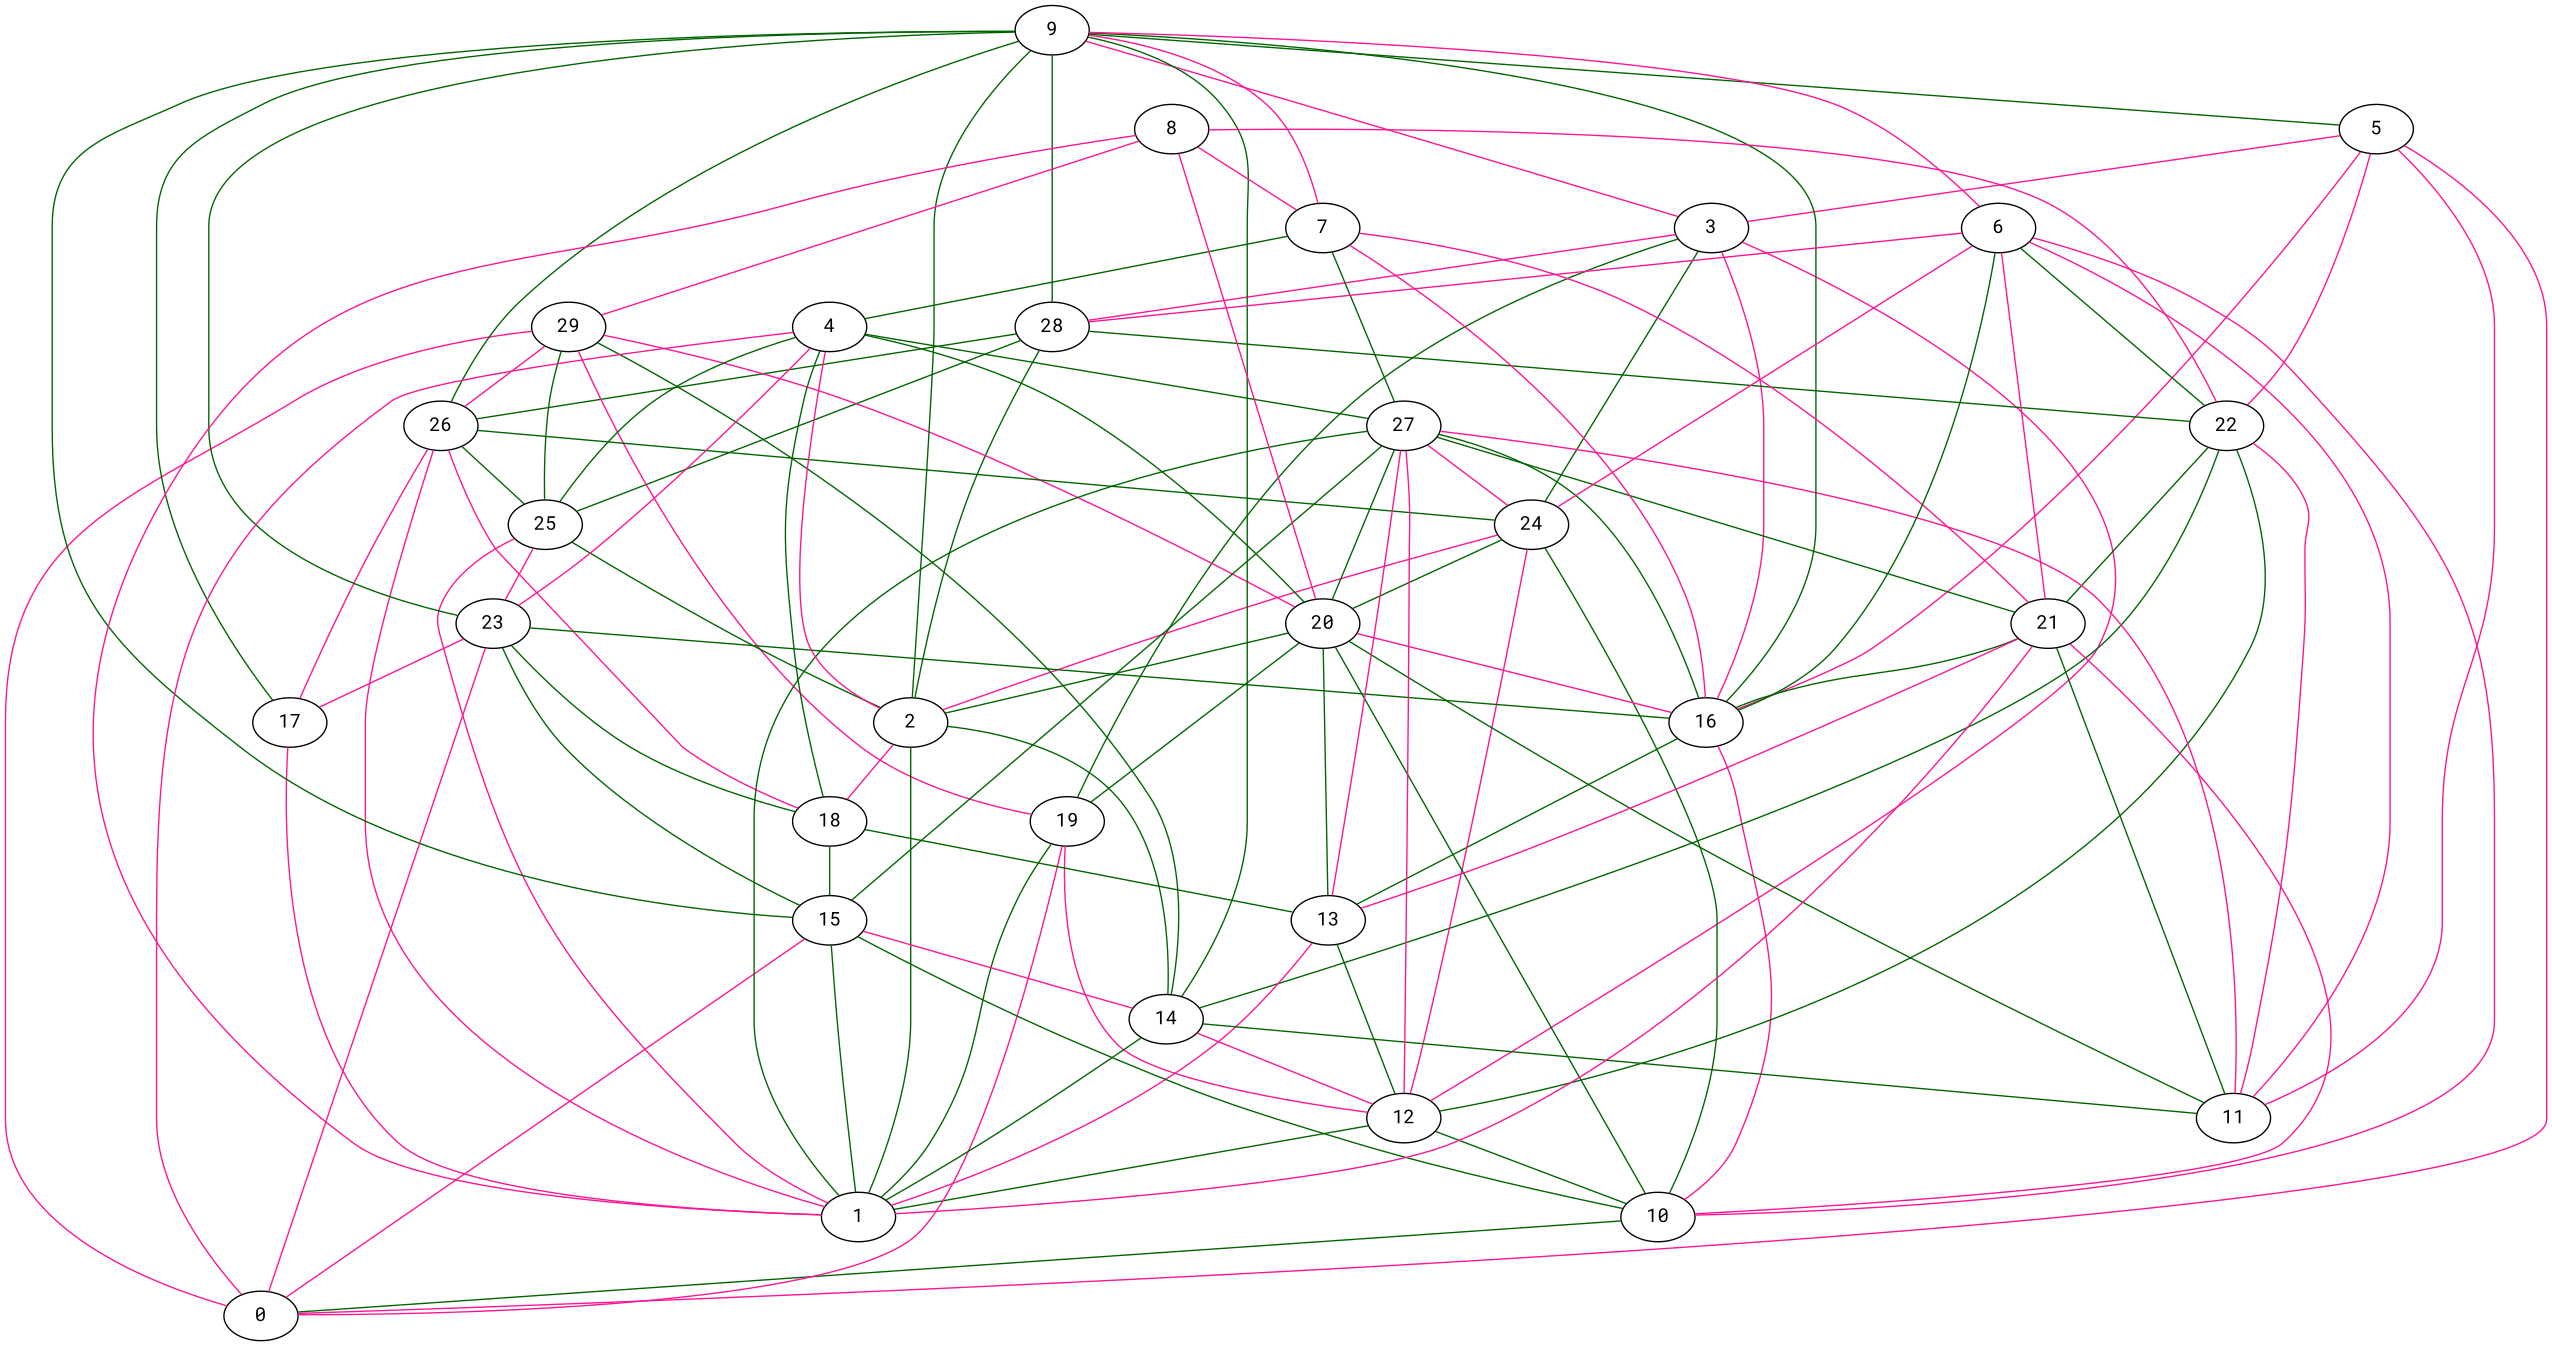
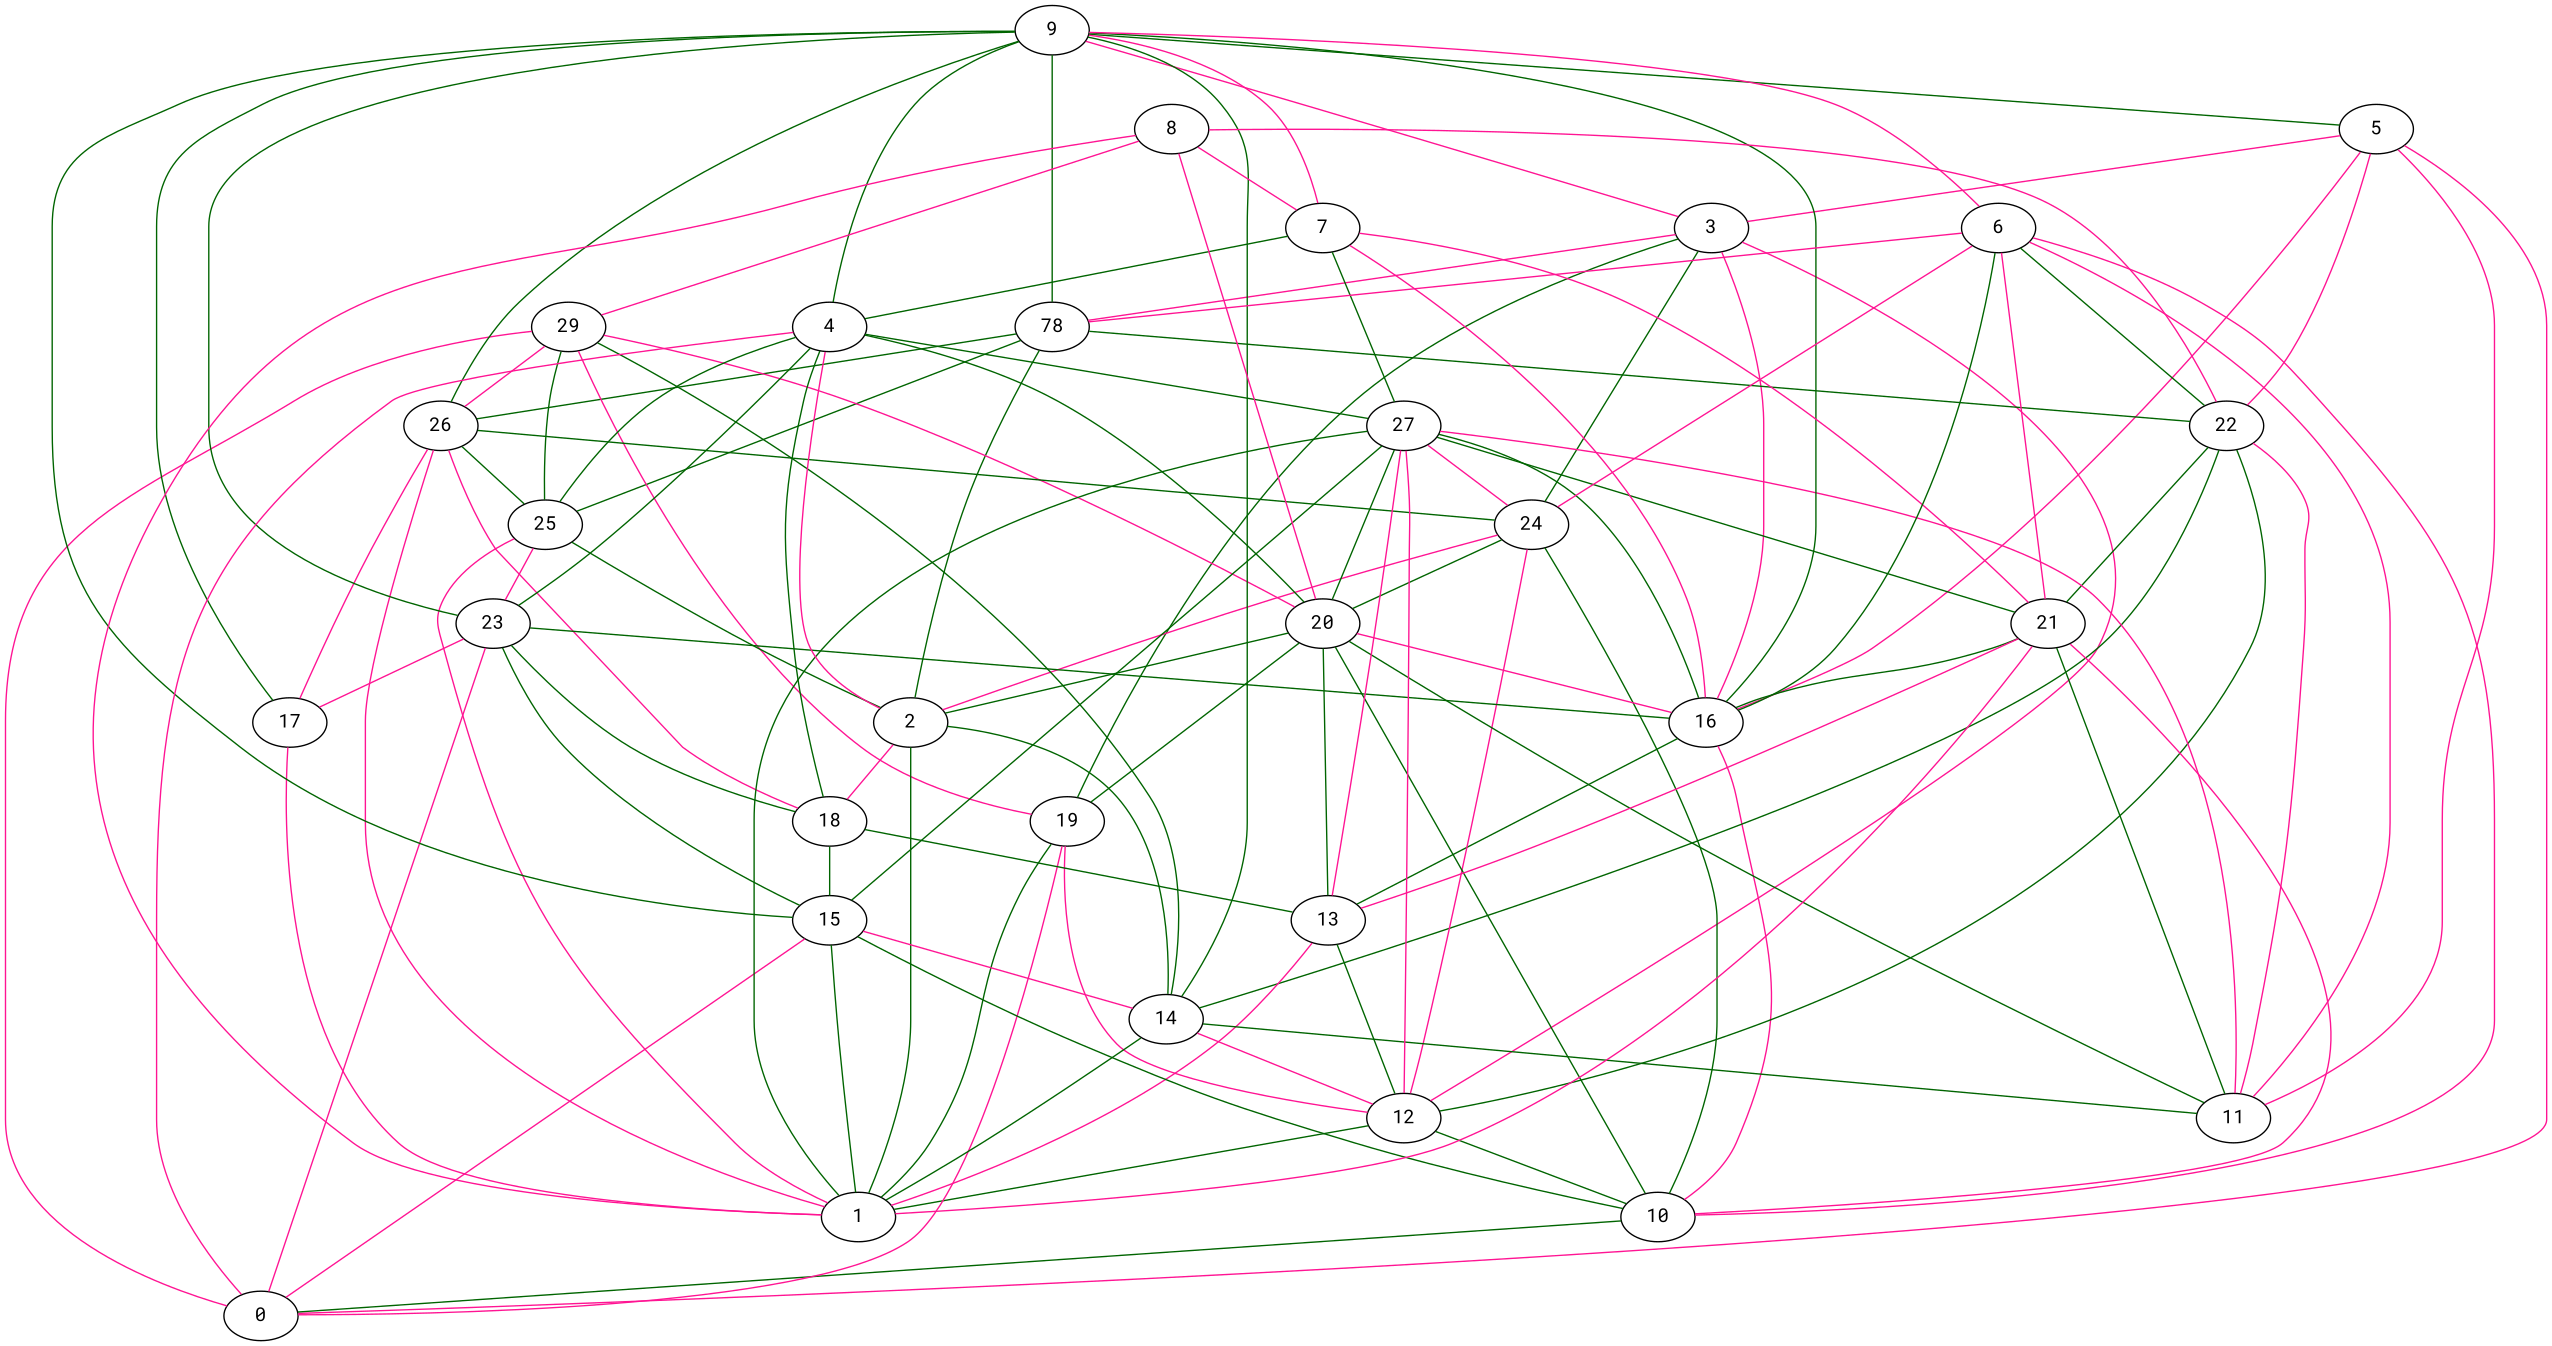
edge "9" -- "2": now "9" -- "4"
node "28": label "28" -> "78"
edge "4" -- "23": color deeppink -> darkgreen
